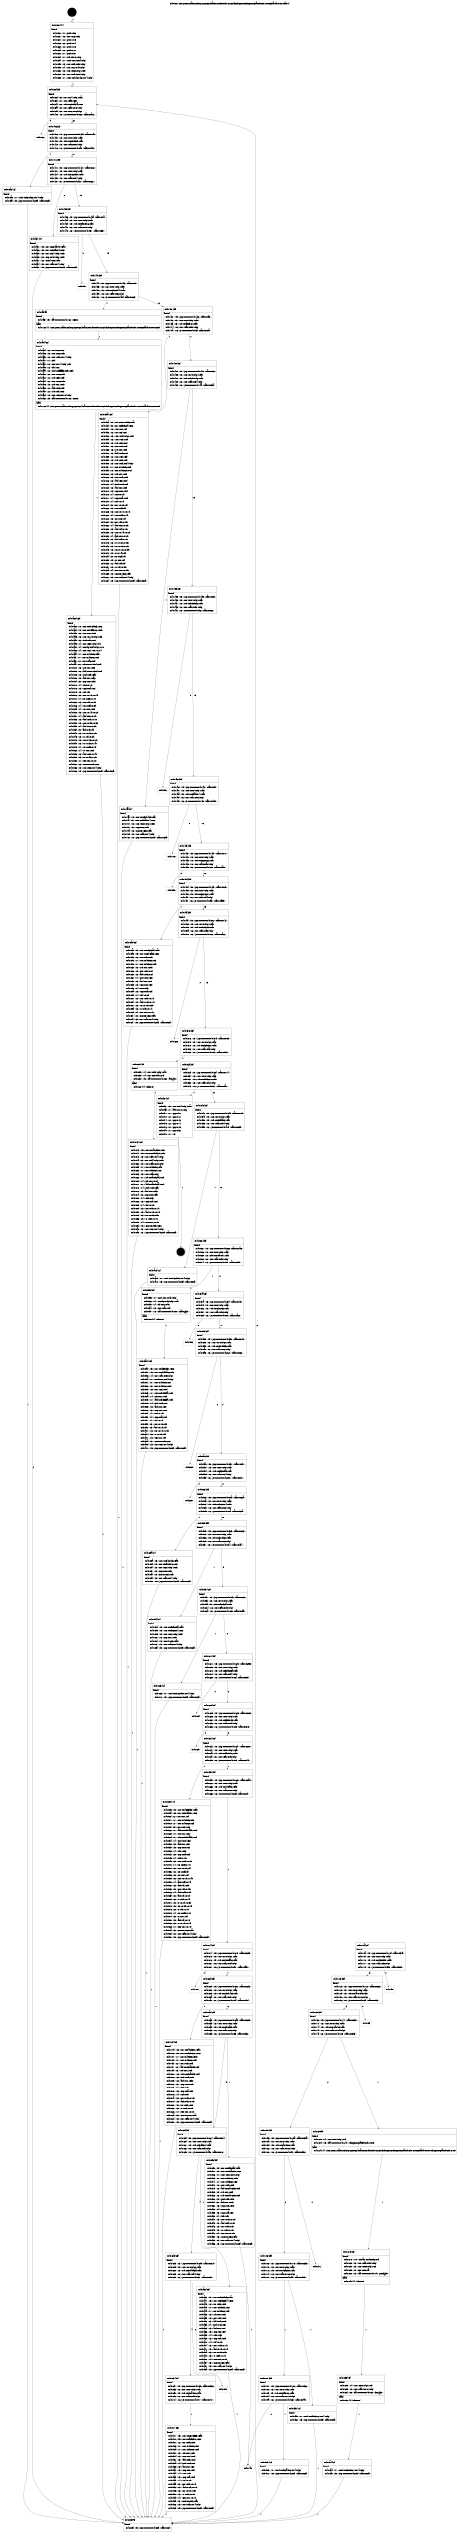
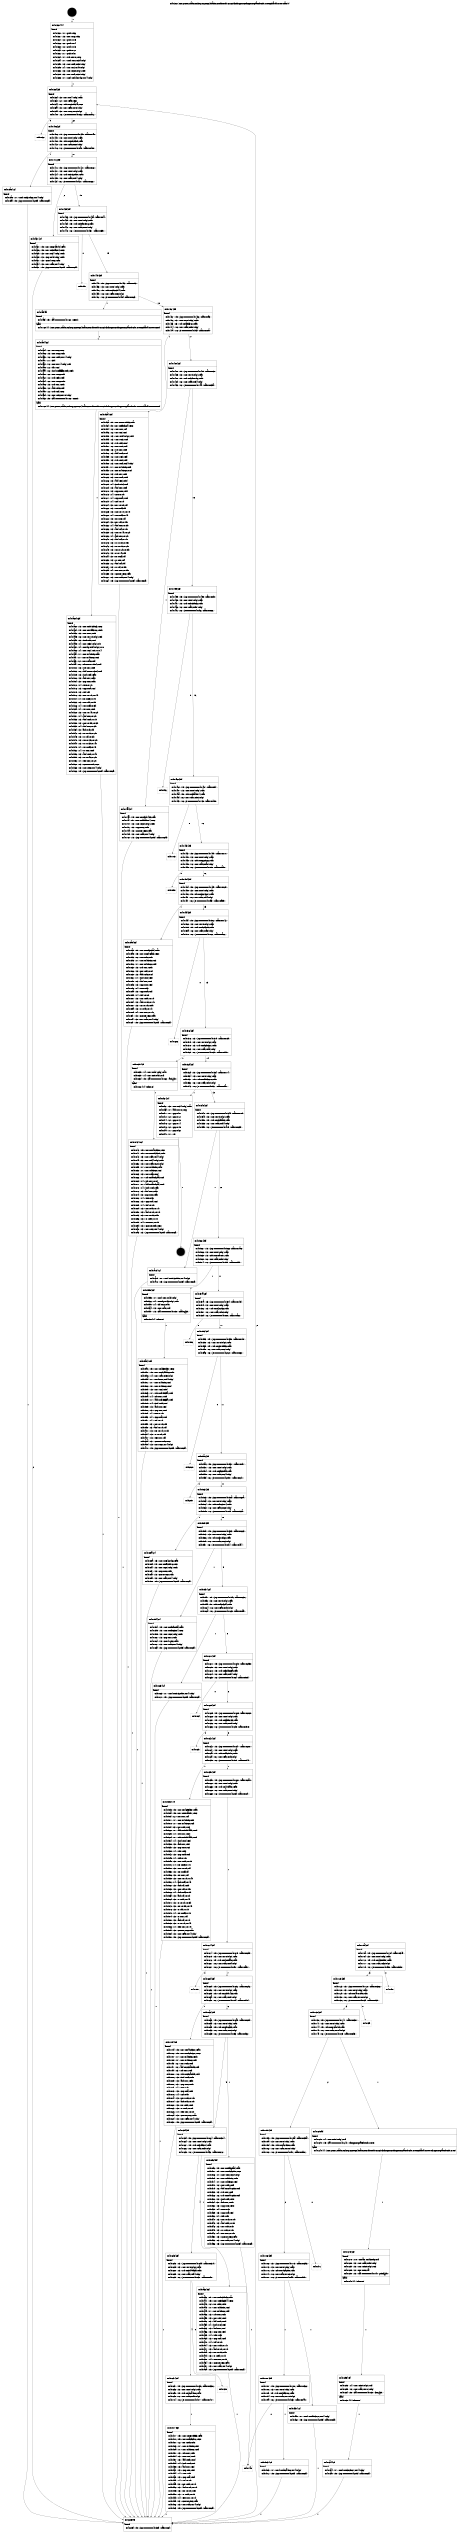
edge "0x401516 [25]" -> "0x40152f [25]": added, label "14"
